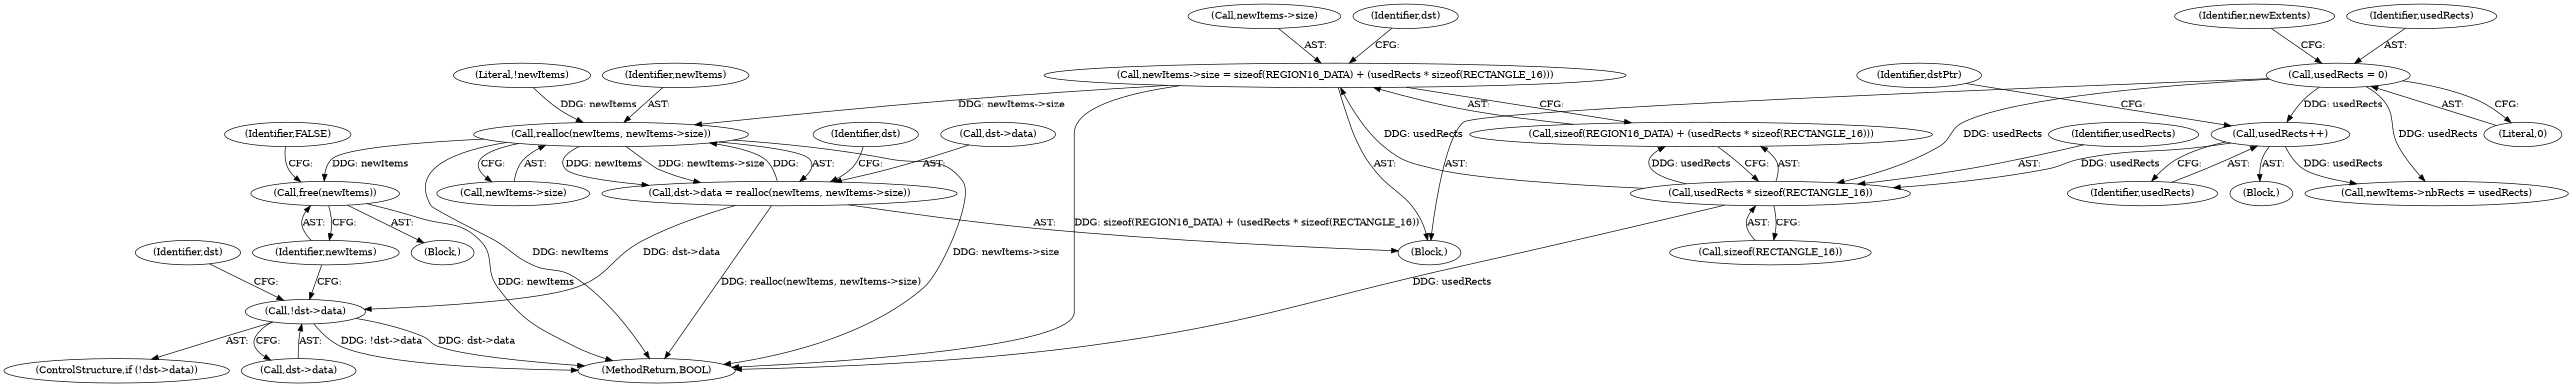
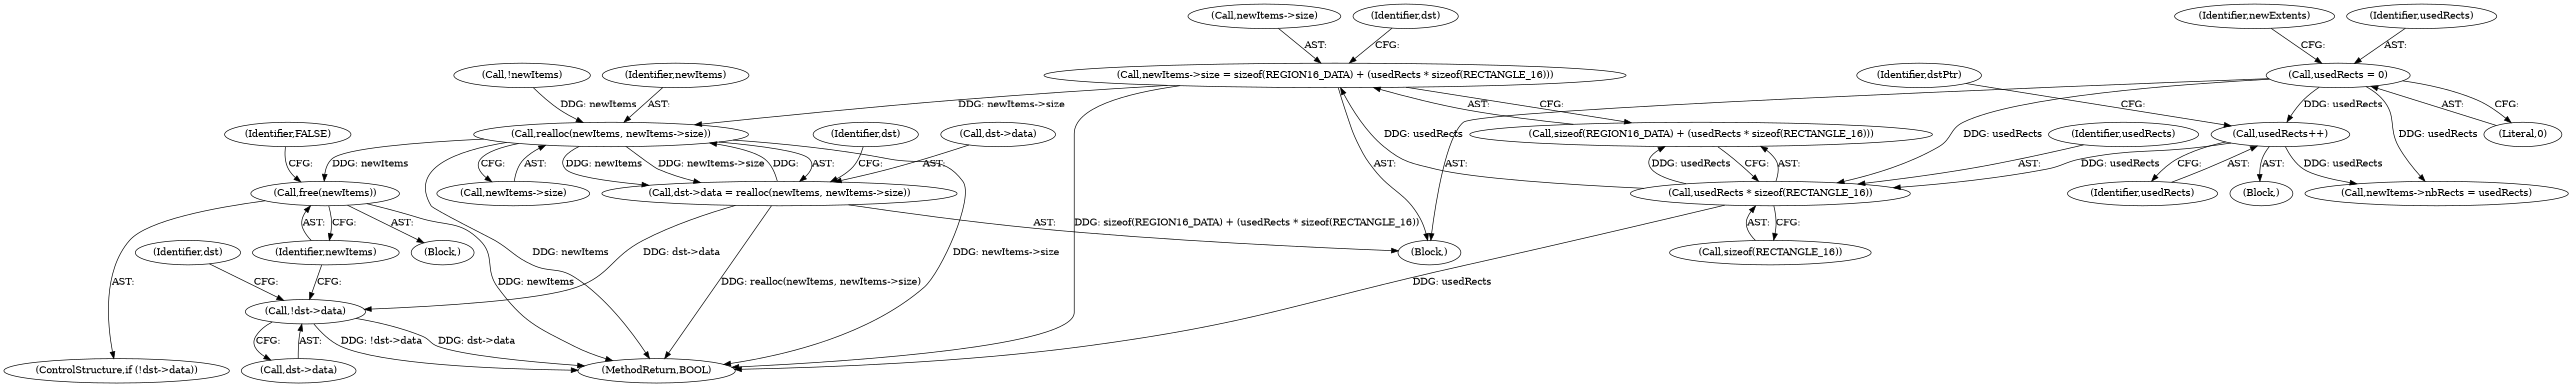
node "(Literal,!newItems)": label "(Literal,!newItems)" -> "(Call,!newItems)"
edge "(Call,!dst->data)" -> "(ControlStructure,if (!dst->data))": now "(Call,free(newItems))" -> "(ControlStructure,if (!dst->data))"
